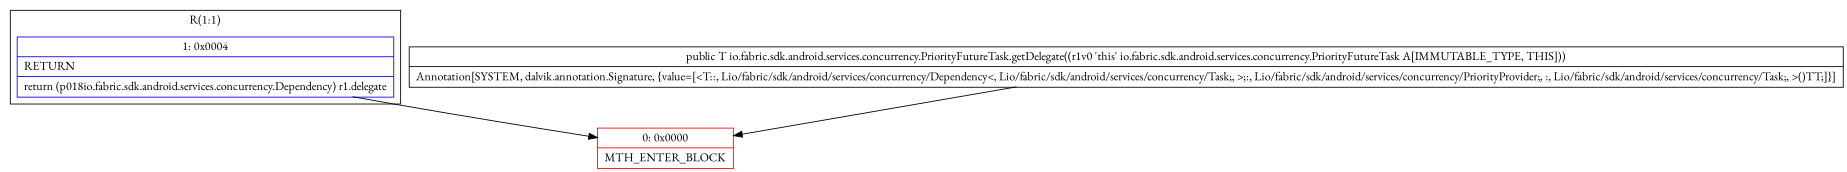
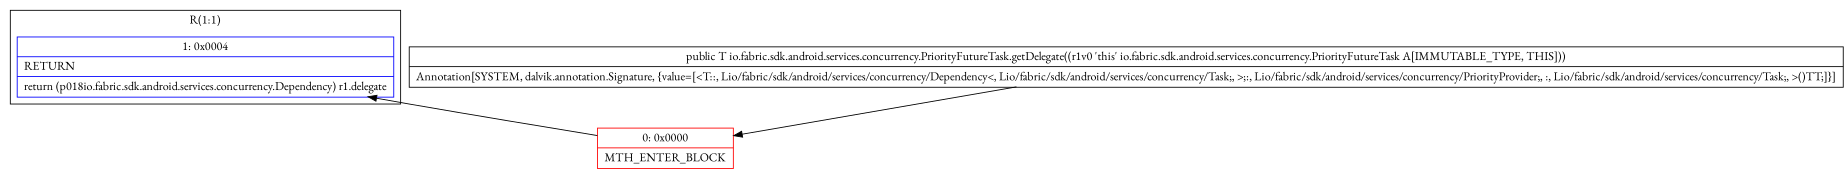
edge "1: 0x0004" -> "0: 0x0000": reversed
